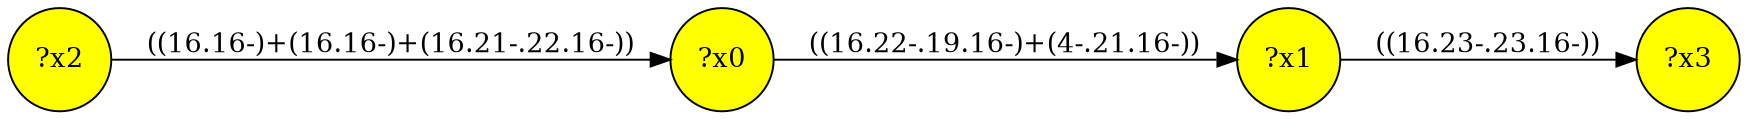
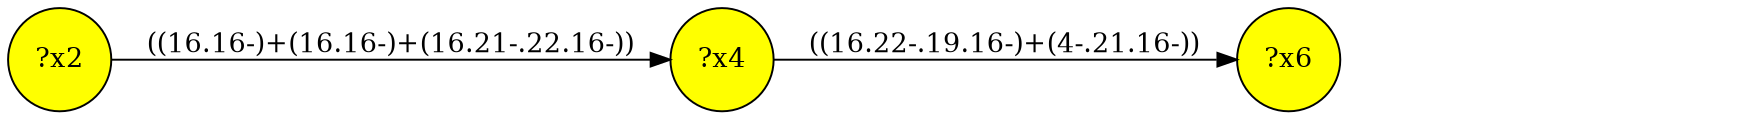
node "?x0": label "?x0" -> "?x4"
node "?x1": label "?x1" -> "?x6"
node "?x3": removed
